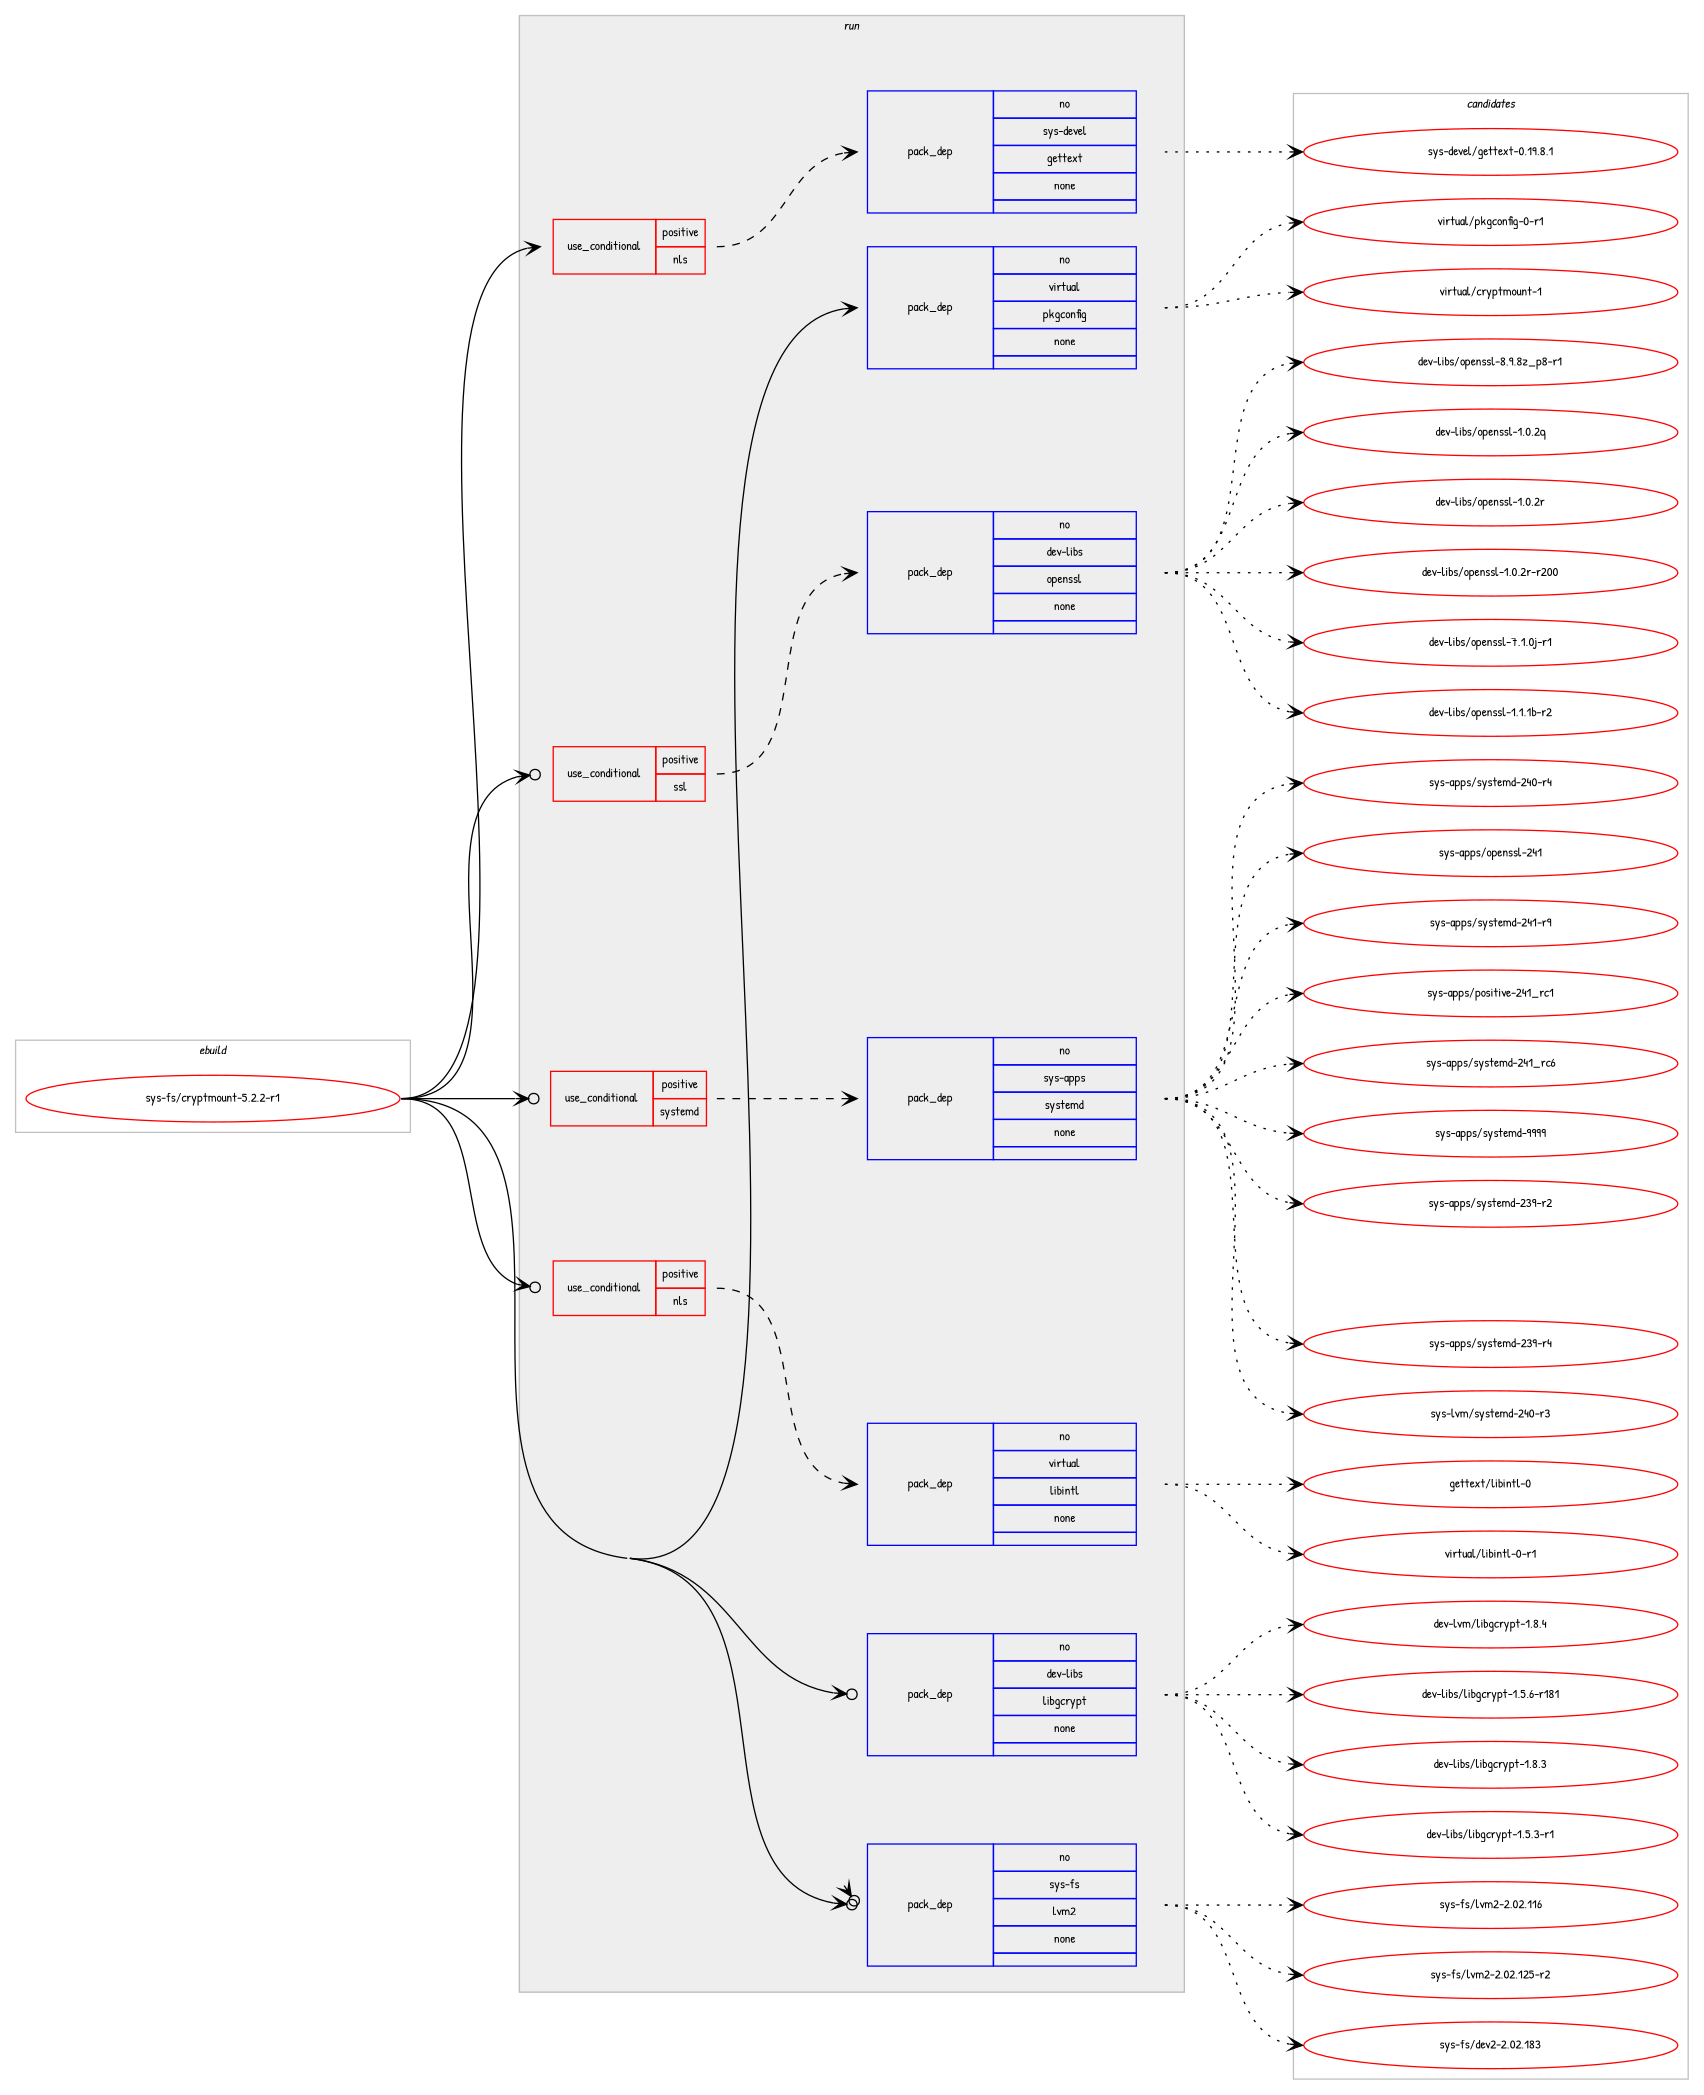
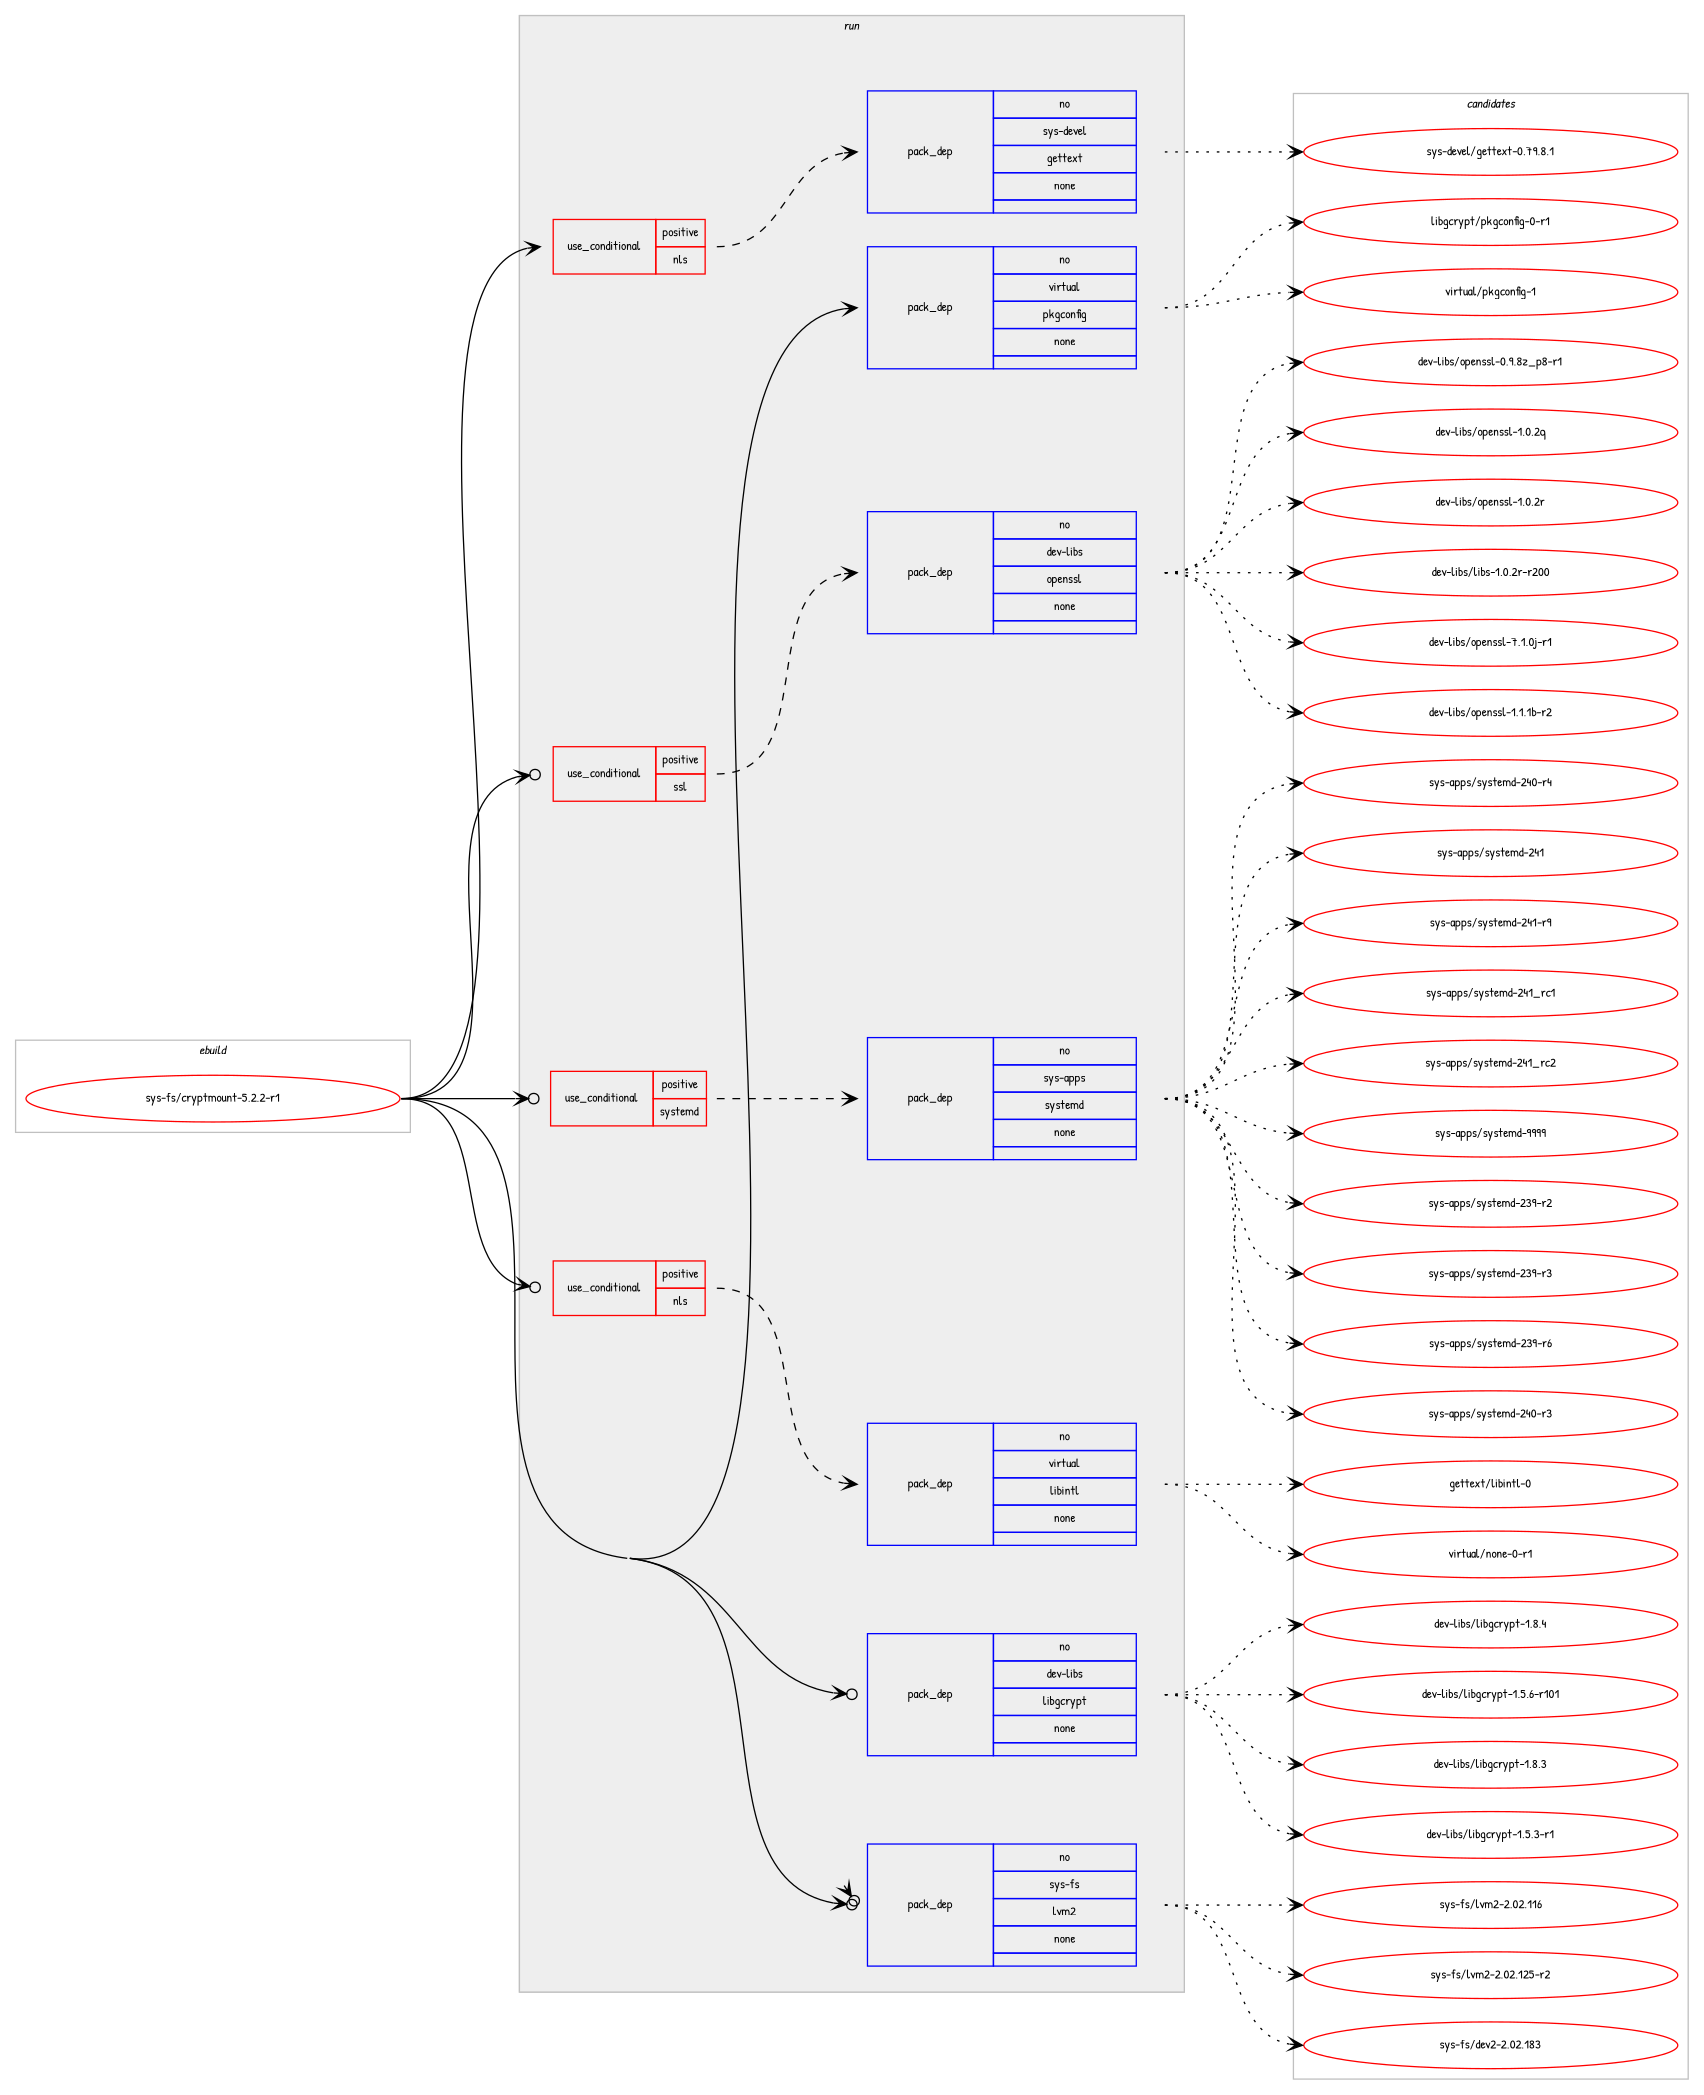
node "sys-devel/gettext-0.19.8.1": label "sys-devel/gettext-0.19.8.1" -> "sys-devel/gettext-0.79.8.1"
node "virtual/pkgconfig-0-r1": label "virtual/pkgconfig-0-r1" -> "libgcrypt/pkgconfig-0-r1"
node "virtual/cryptmount-1": label "virtual/cryptmount-1" -> "virtual/pkgconfig-1"
node "dev-libs/openssl-8.9.8z_p8-r1": label "dev-libs/openssl-8.9.8z_p8-r1" -> "dev-libs/openssl-0.9.8z_p8-r1"
node "dev-libs/openssl-1.0.2r-r200": label "dev-libs/openssl-1.0.2r-r200" -> "dev-libs/libs-1.0.2r-r200"
node "sys-apps/openssl-241": label "sys-apps/openssl-241" -> "sys-apps/systemd-241"
node "sys-apps/positive-241_rc1": label "sys-apps/positive-241_rc1" -> "sys-apps/systemd-241_rc1"
node "sys-apps/systemd-241_rc6": label "sys-apps/systemd-241_rc6" -> "sys-apps/systemd-241_rc2"
node "sys-apps/systemd-239-r3": added
node "sys-apps/systemd-239-r4": label "sys-apps/systemd-239-r4" -> "sys-apps/systemd-239-r6"
node "sys-lvm/systemd-240-r3": label "sys-lvm/systemd-240-r3" -> "sys-apps/systemd-240-r3"
node "virtual/libintl-0-r1": label "virtual/libintl-0-r1" -> "virtual/none-0-r1"
node "dev-lvm/libgcrypt-1.8.4": label "dev-lvm/libgcrypt-1.8.4" -> "dev-libs/libgcrypt-1.8.4"
node "dev-libs/libgcrypt-1.5.6-r181": label "dev-libs/libgcrypt-1.5.6-r181" -> "dev-libs/libgcrypt-1.5.6-r101"
